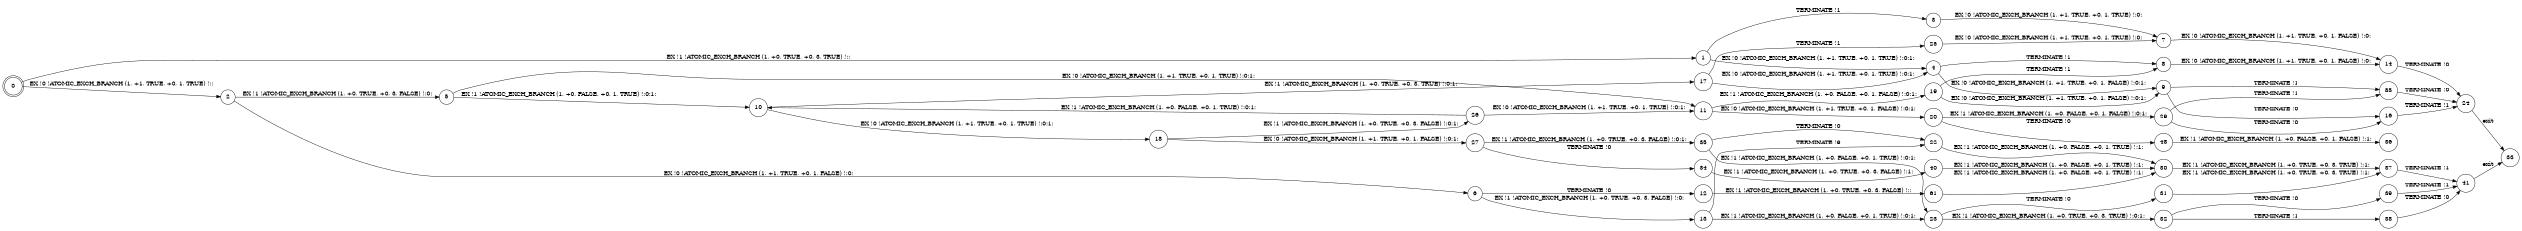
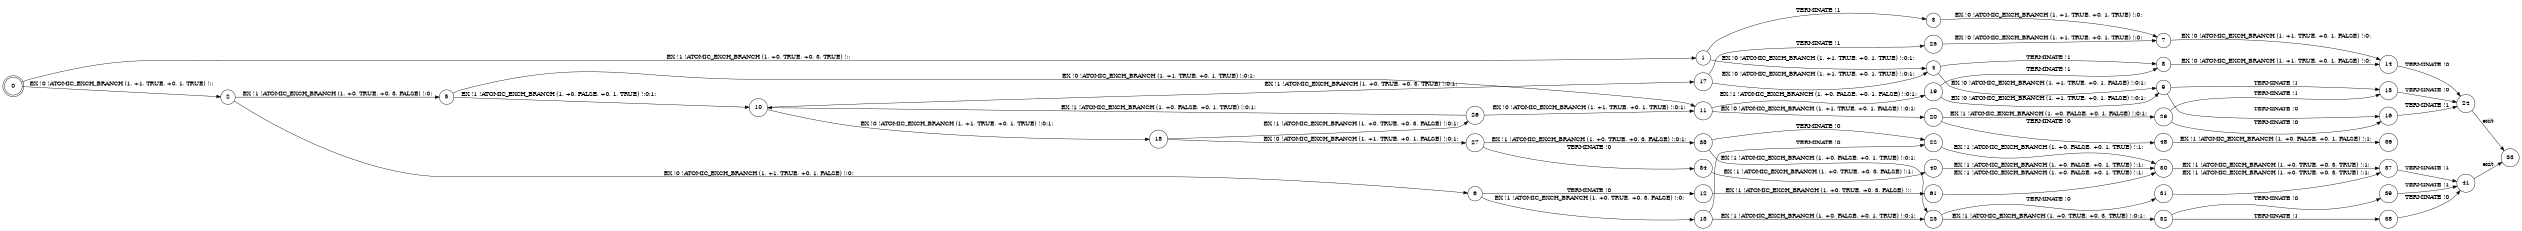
node "85": label "85" -> "15"
edge "13" -> "22": label "TERMINATE !9" -> "TERMINATE !0"
